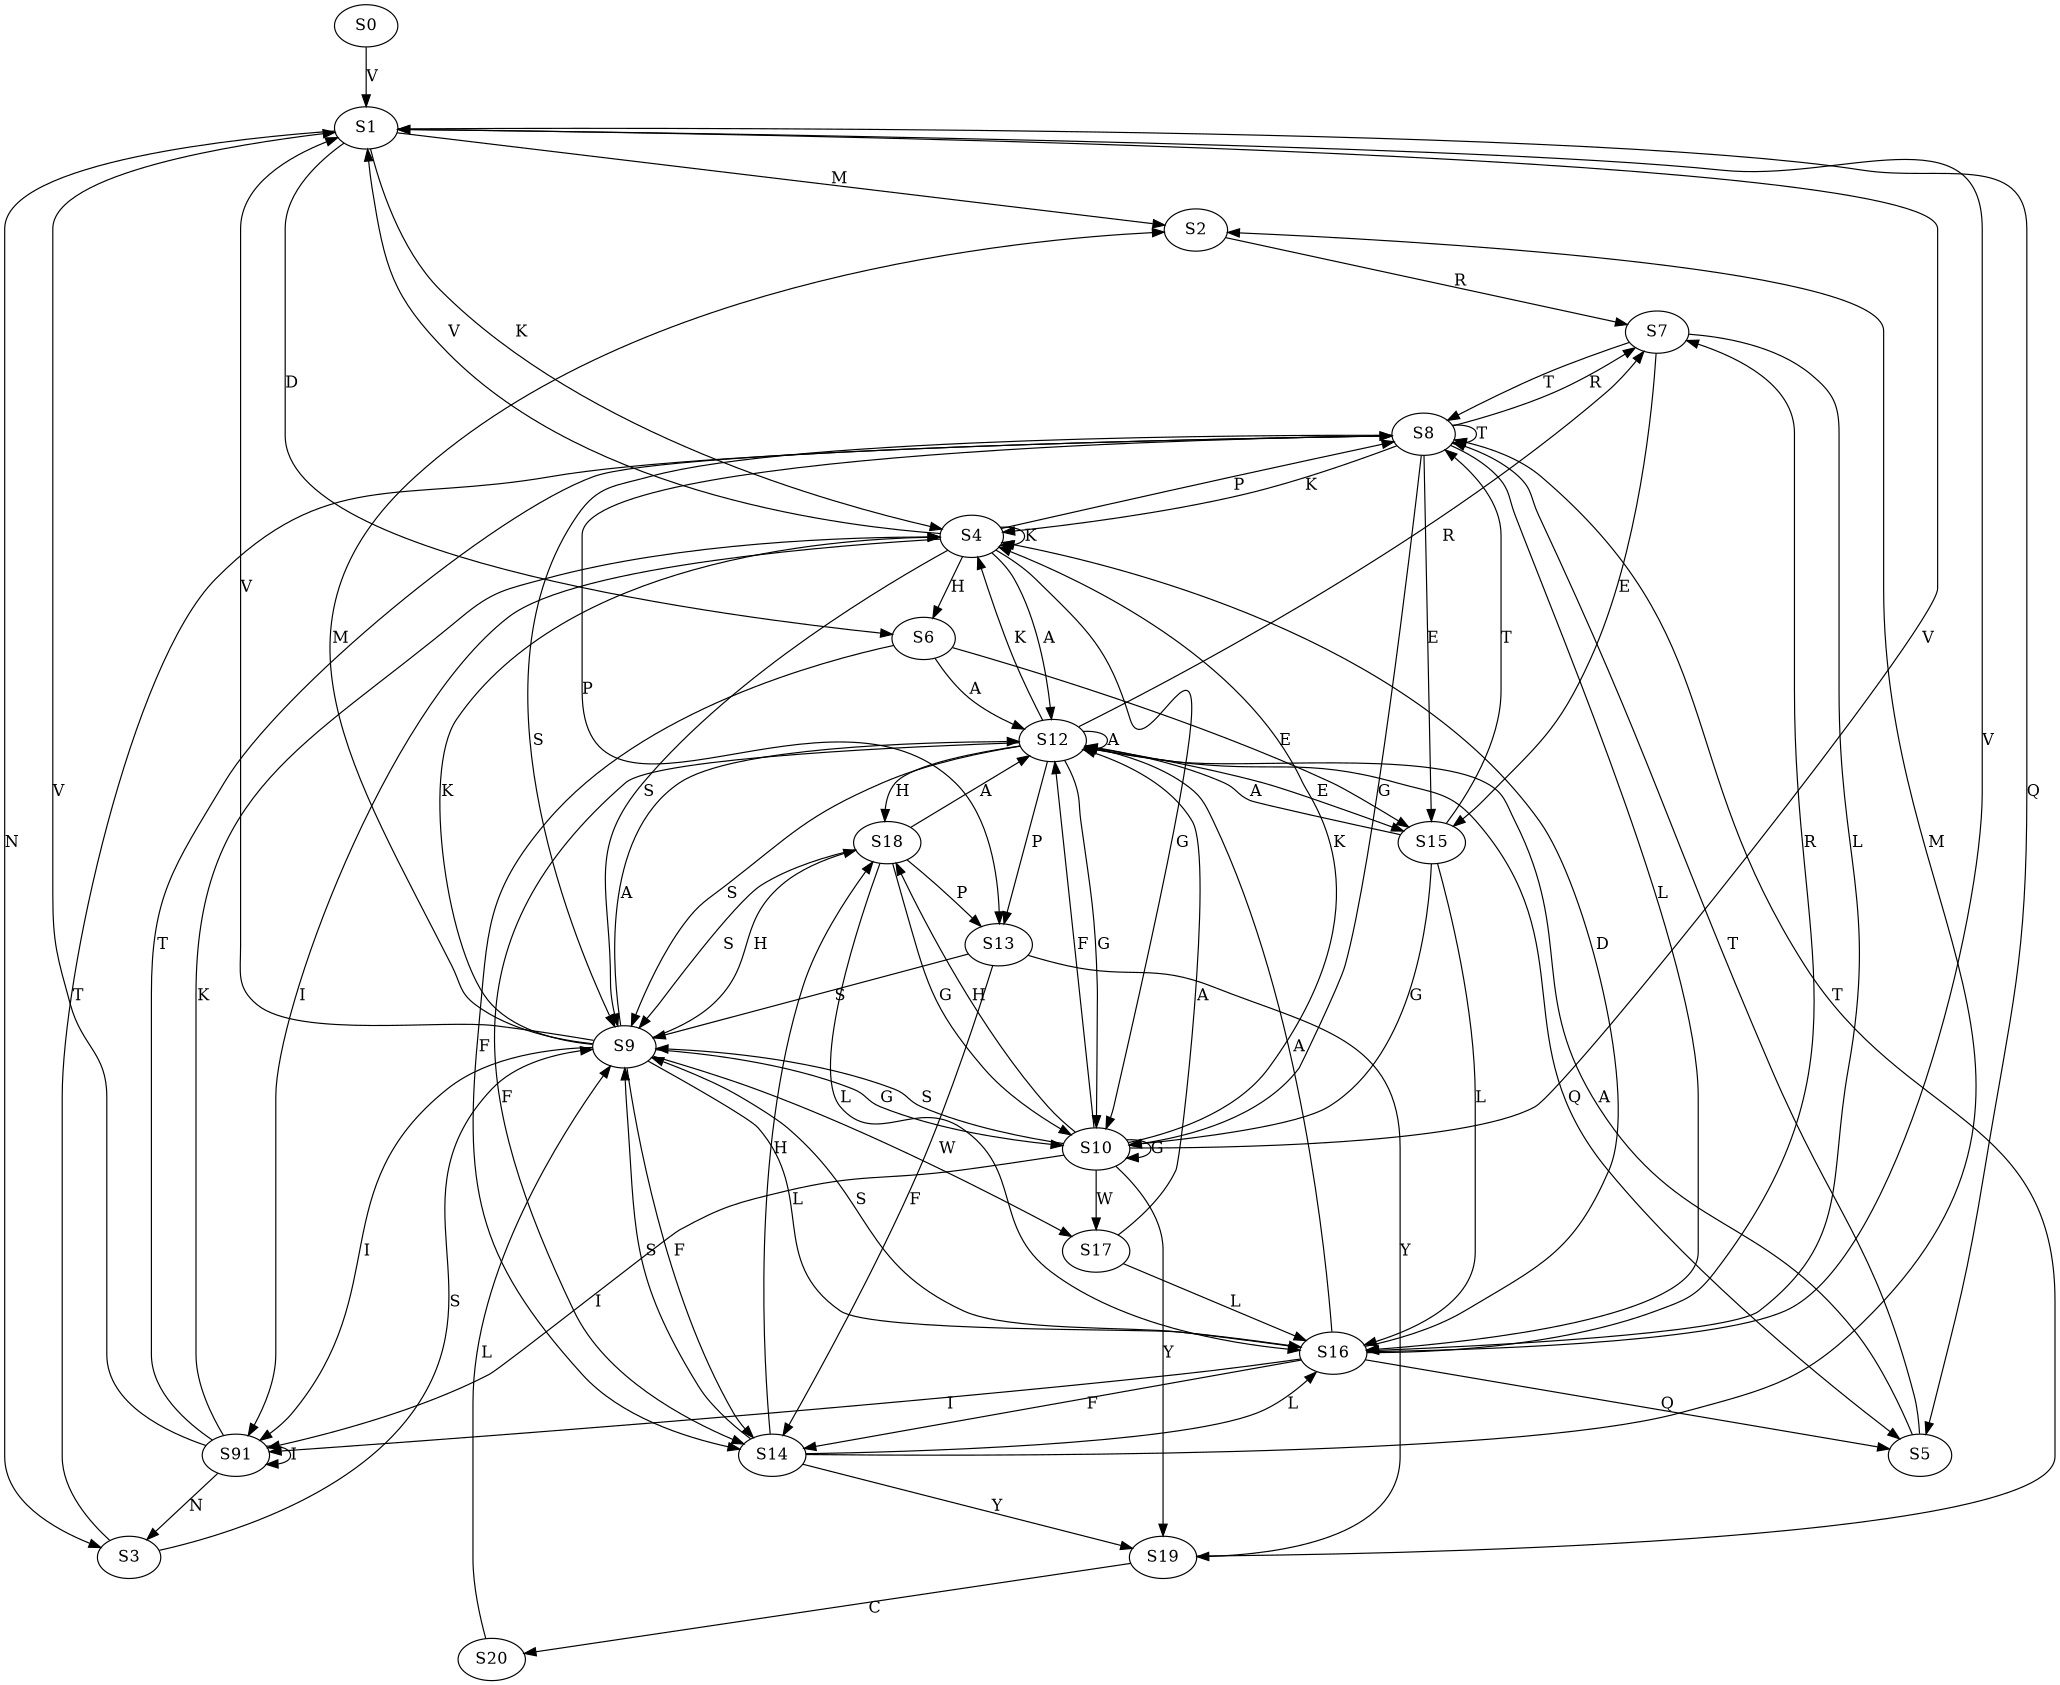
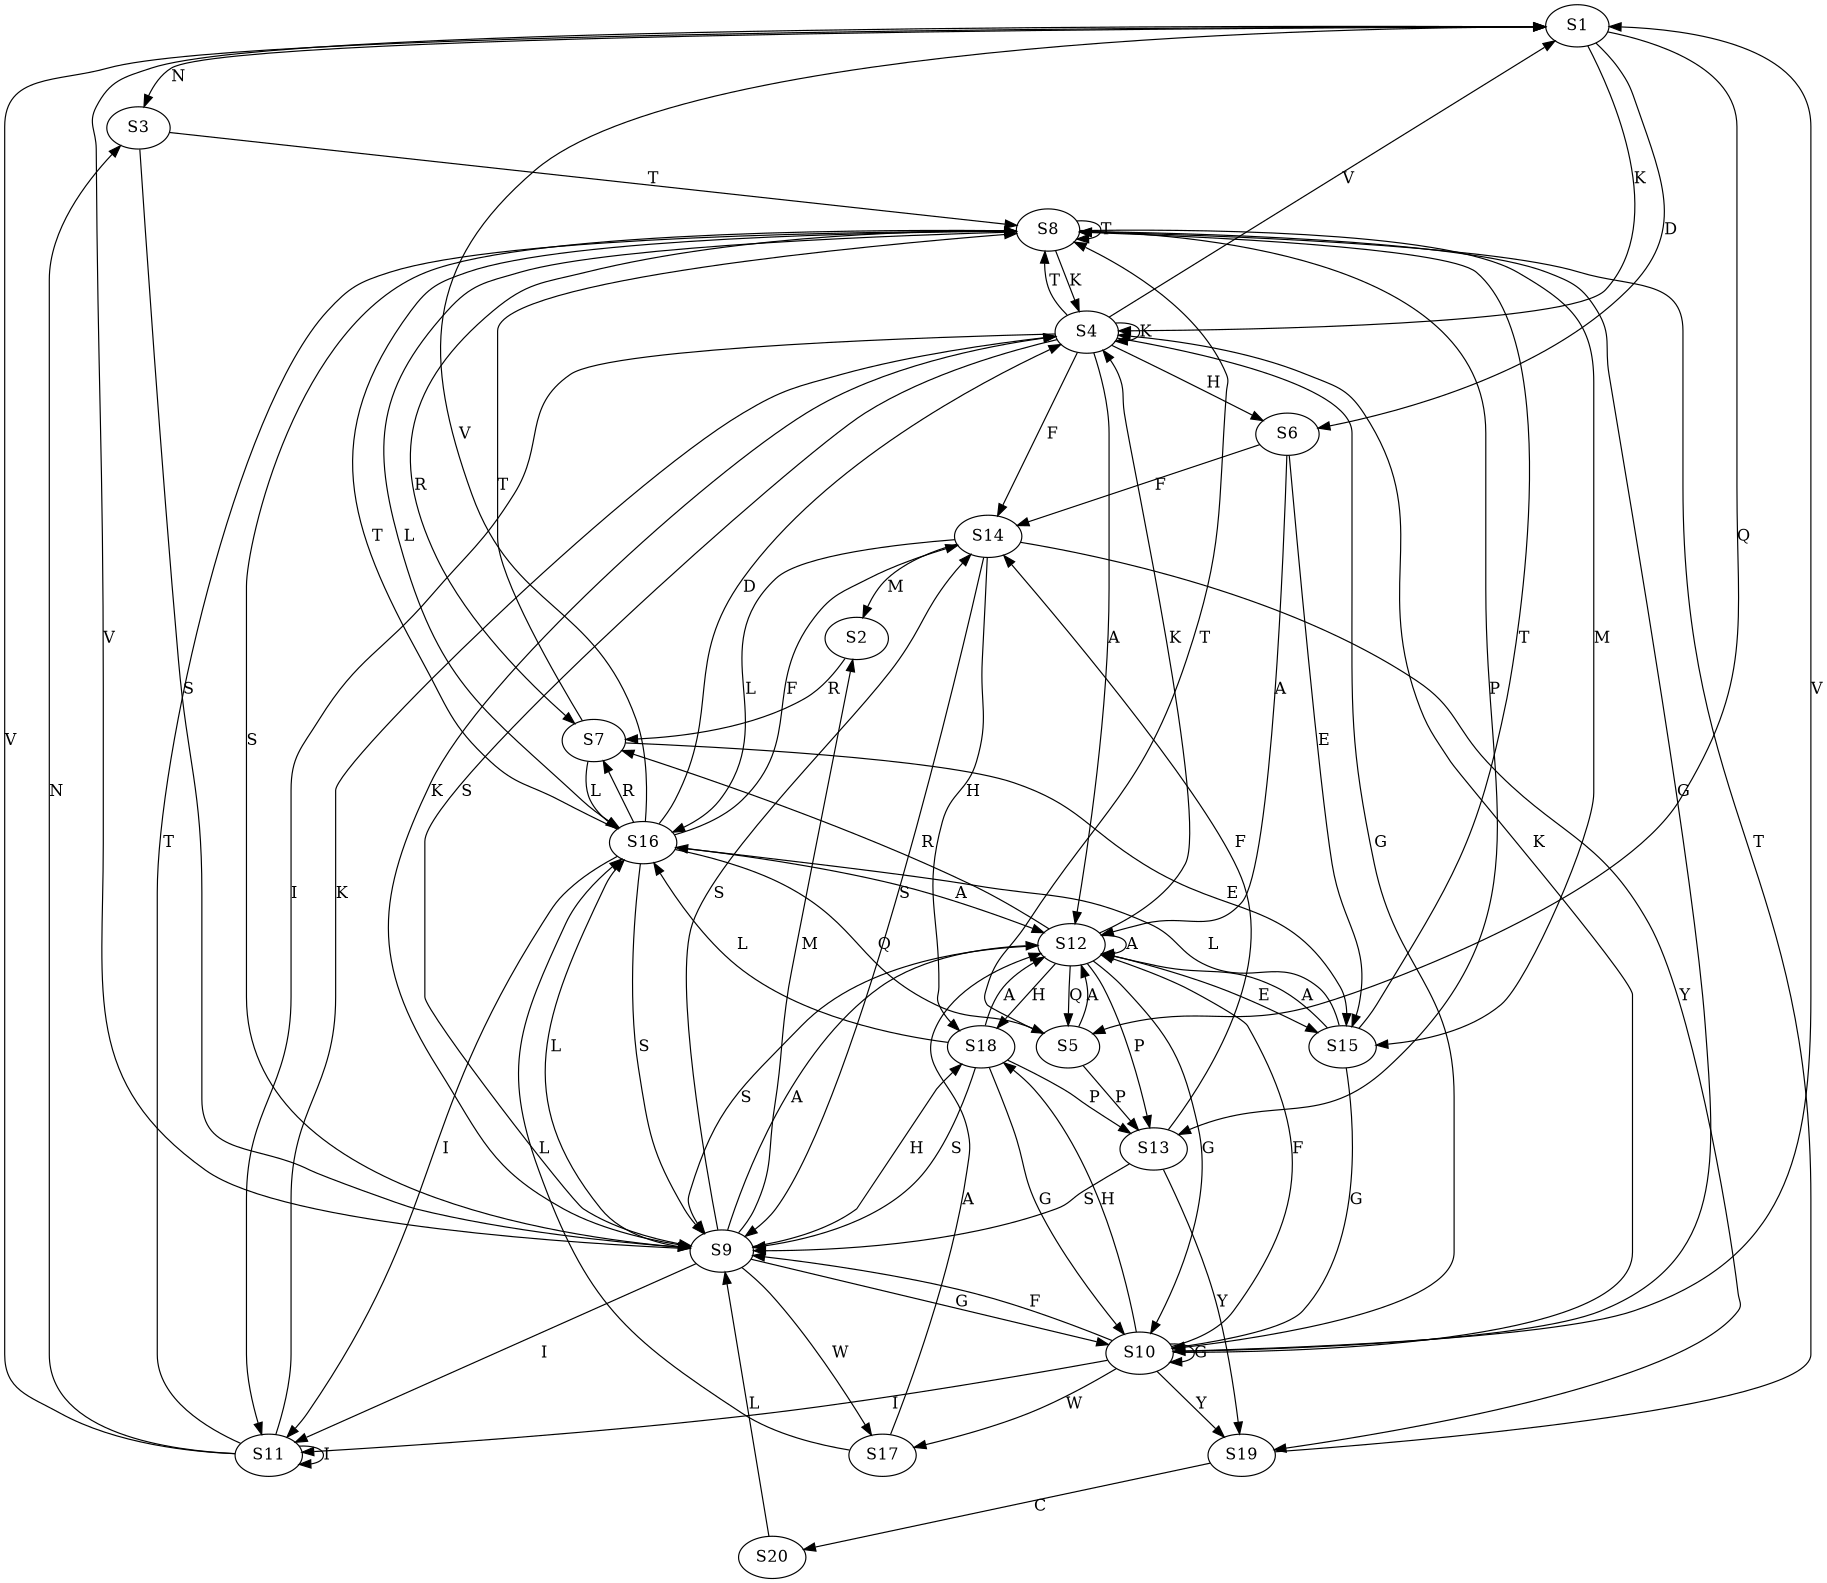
node "S0": removed
edge "S1" -> "S2": removed, label "M"
edge "S16" -> "S8": added, label "T"
edge "S4" -> "S8": label "P" -> "T"
edge "S8" -> "S15": label "E" -> "M"
edge "S12" -> "S14": now "S4" -> "S14"
edge "S5" -> "S13": added, label "P"
edge "S10" -> "S9": label "S" -> "F"
edge "S9" -> "S14": label "F" -> "S"
node "S91": label "S91" -> "S11"
